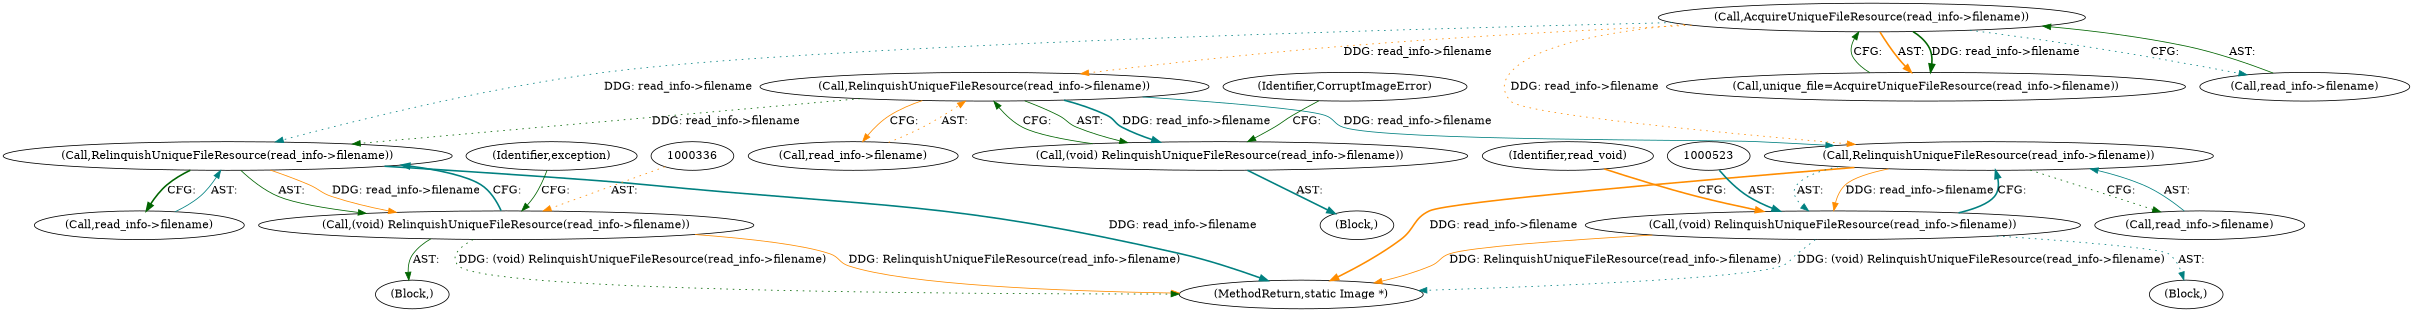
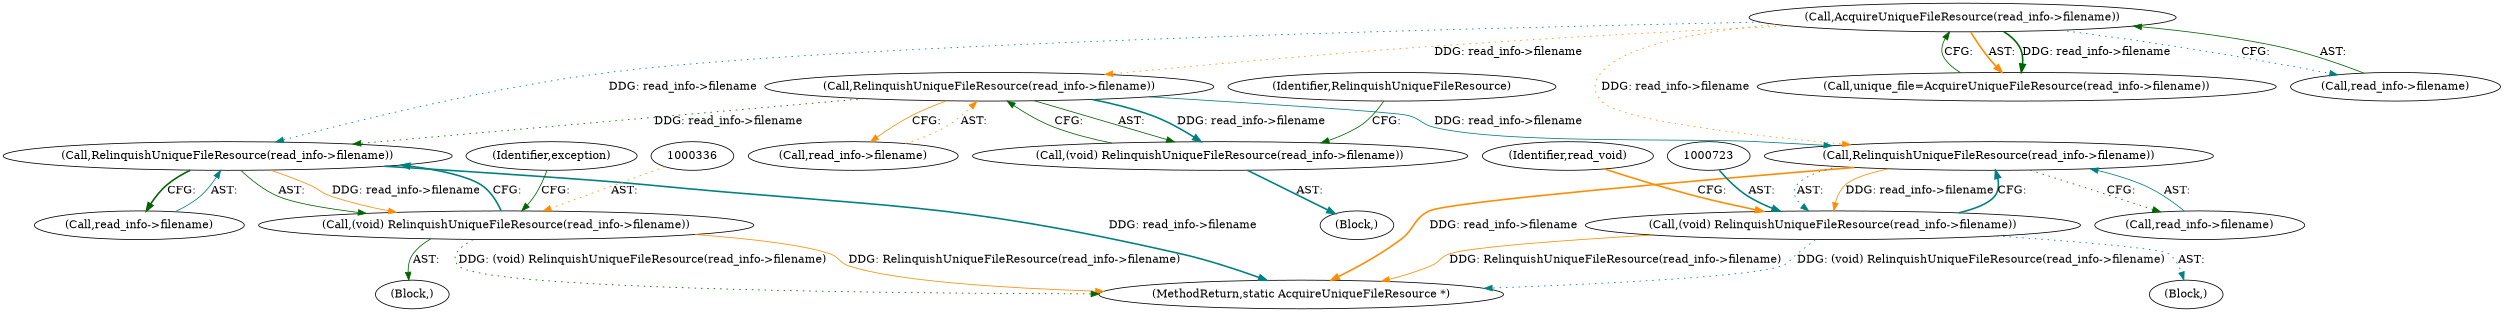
node "(Identifier,CorruptImageError)": label "(Identifier,CorruptImageError)" -> "(Identifier,RelinquishUniqueFileResource)"
node "1000523": label "1000523" -> "1000723"
node "(MethodReturn,static Image *)": label "(MethodReturn,static Image *)" -> "(MethodReturn,static AcquireUniqueFileResource *)"
